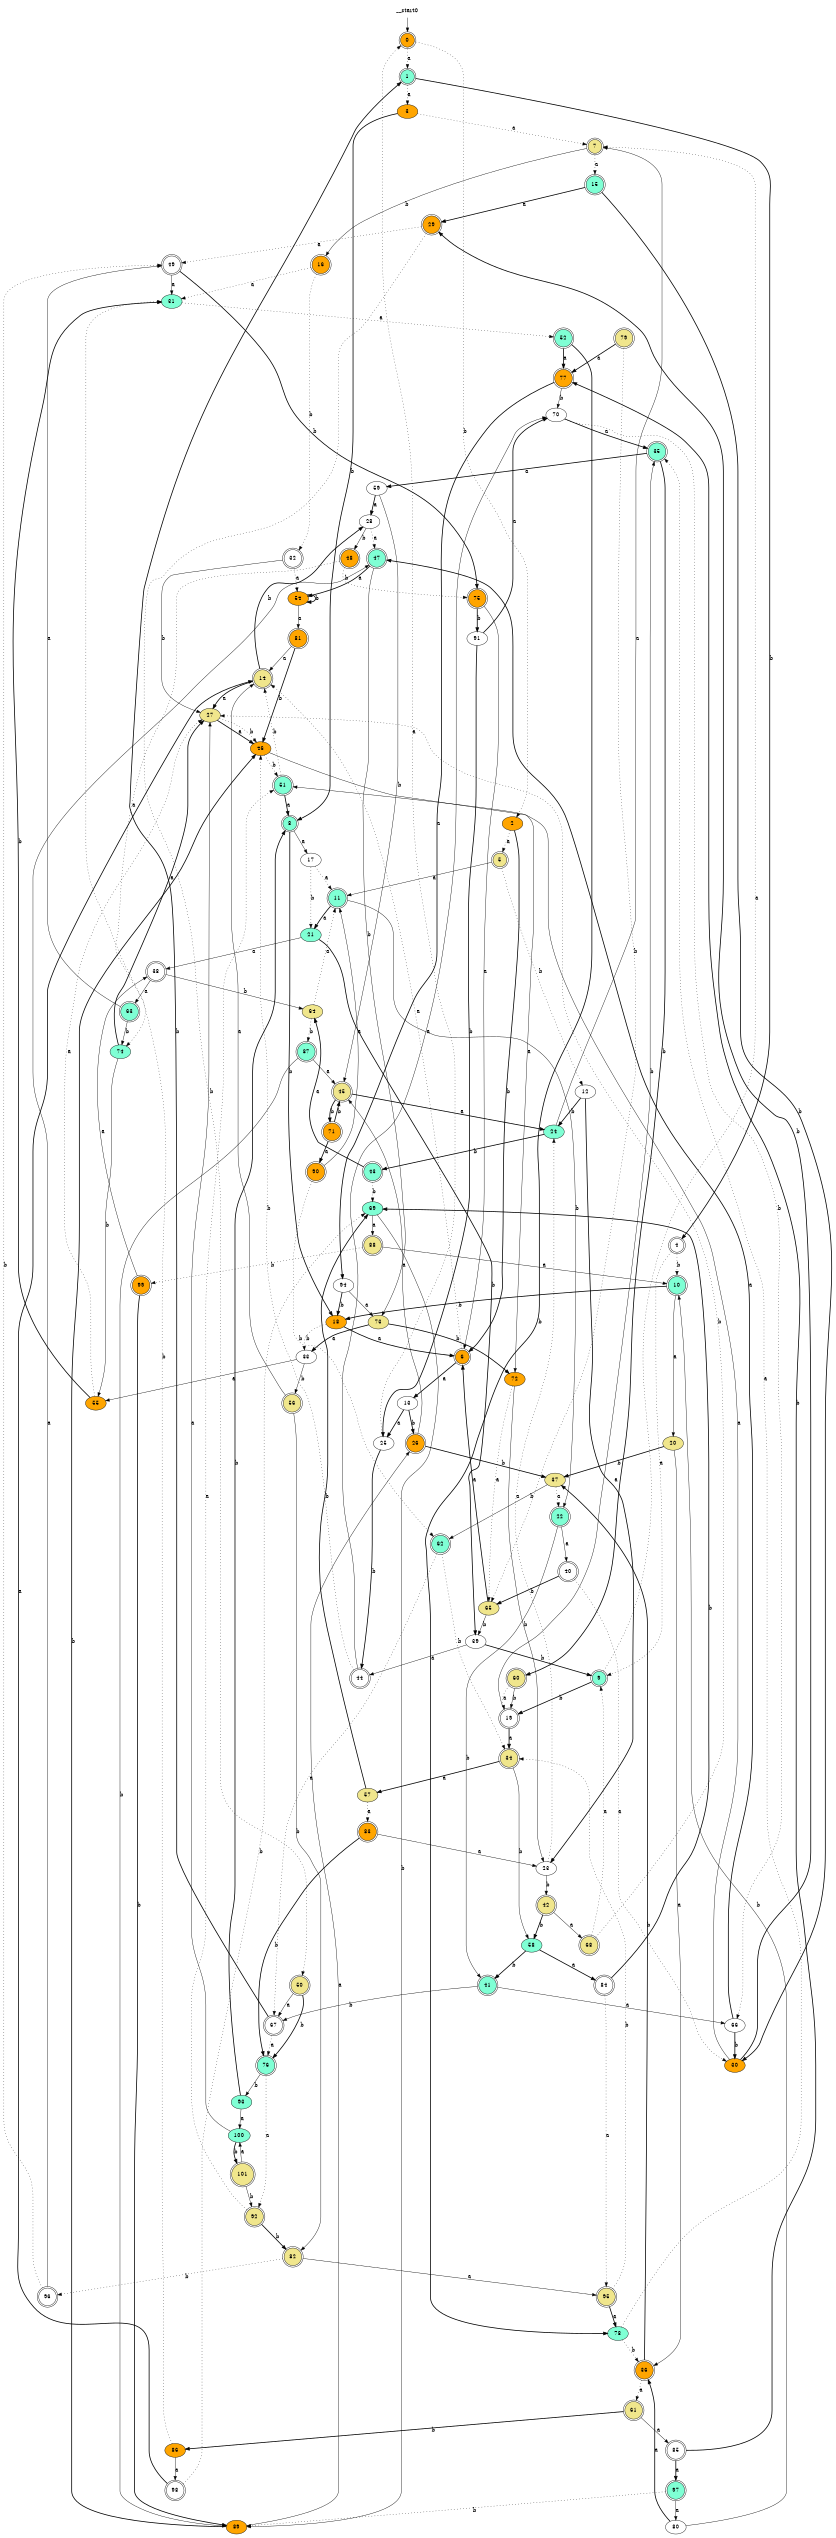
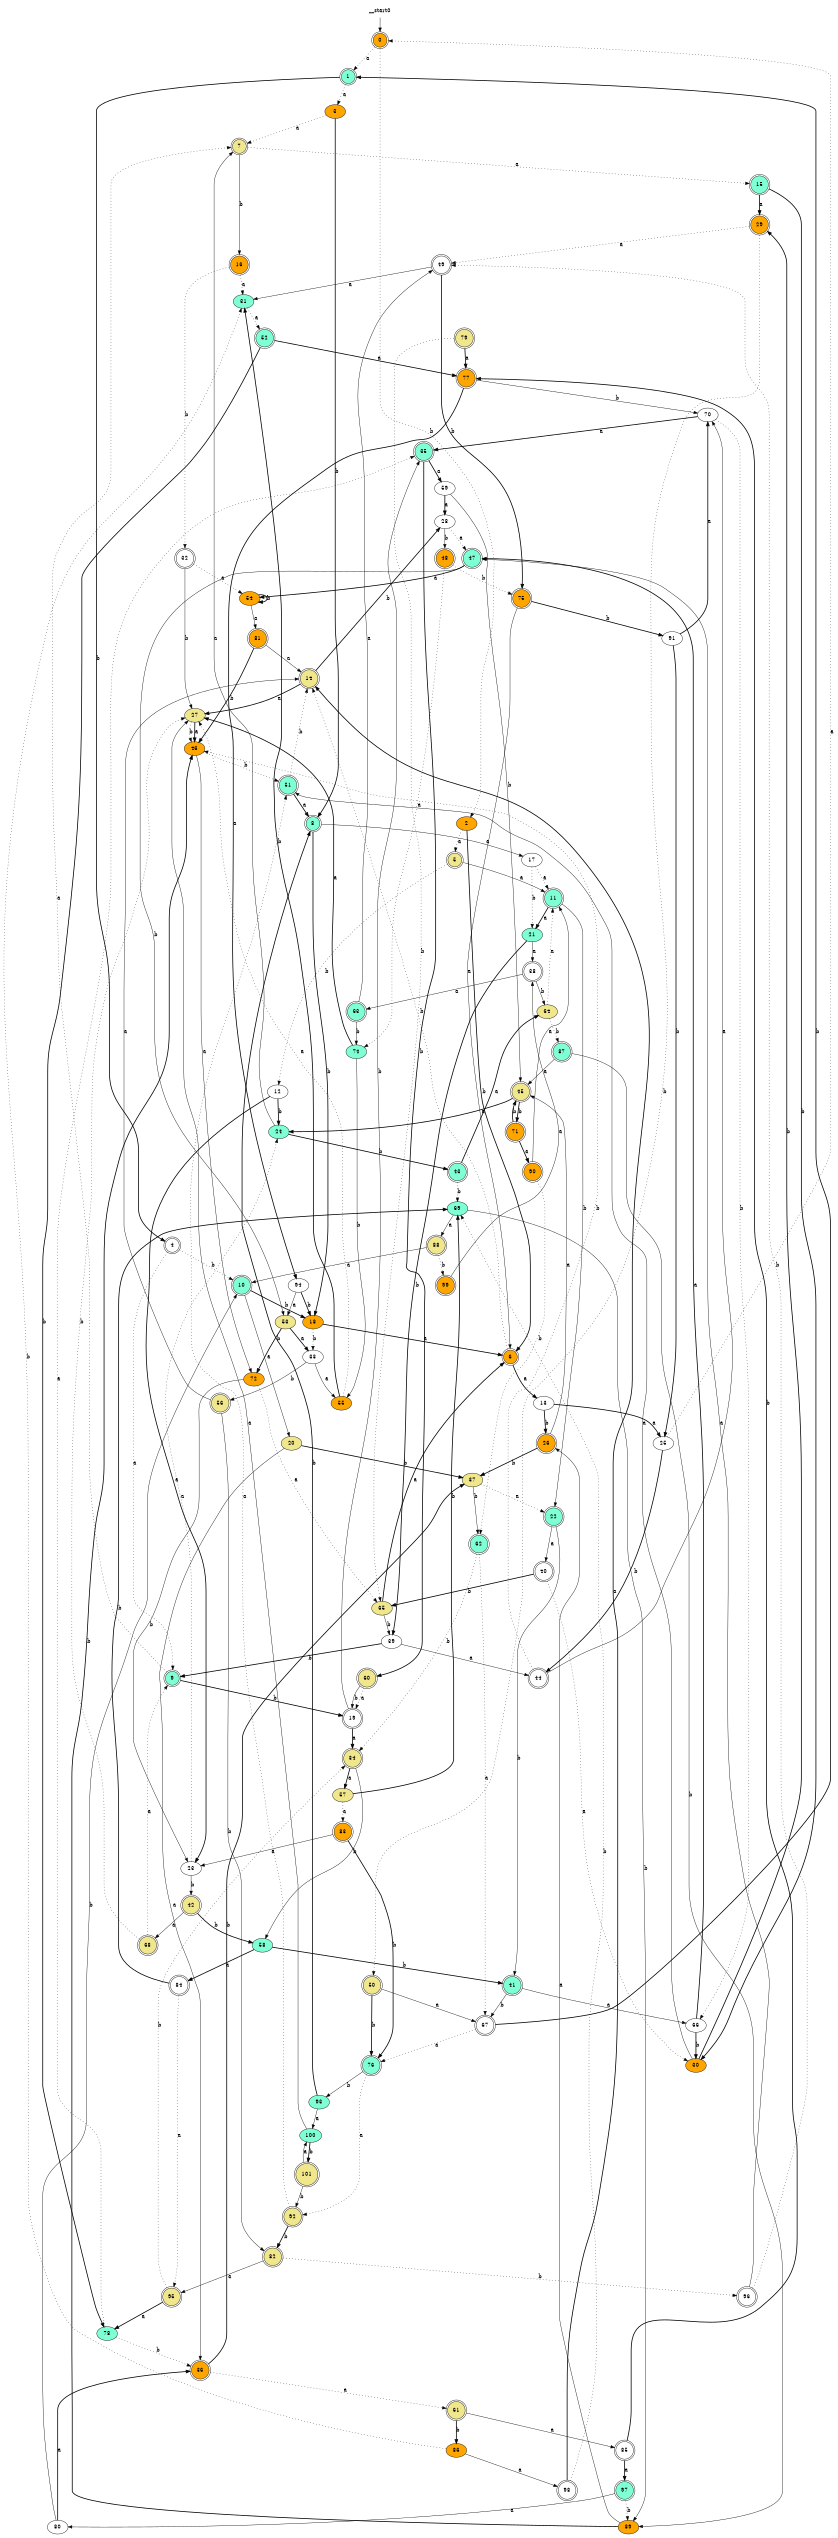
edge "6" -> "14": label "a" -> "b"
node "73": label "73" -> "53"
edge "99" -> "89": removed, label "b"
